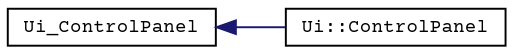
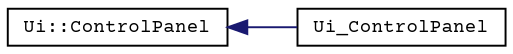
edge "Ui::ControlPanel" -> "Ui_ControlPanel": reversed
